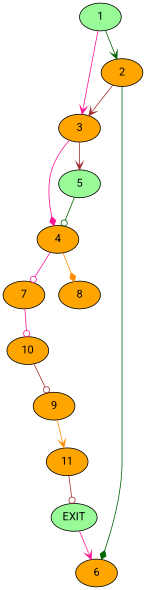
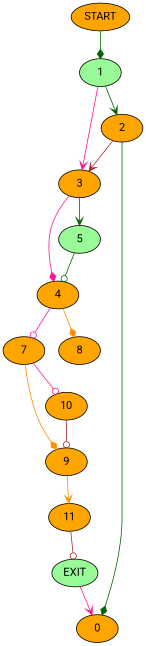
node "START": added
edge "3" -> "5": color brown -> darkgreen
edge "7" -> "9": added
node "6": label "6" -> "0"
